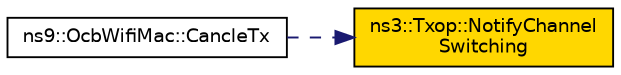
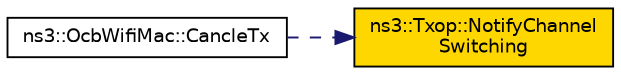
node "ns9::OcbWifiMac::CancleTx": label "ns9::OcbWifiMac::CancleTx" -> "ns3::OcbWifiMac::CancleTx"
